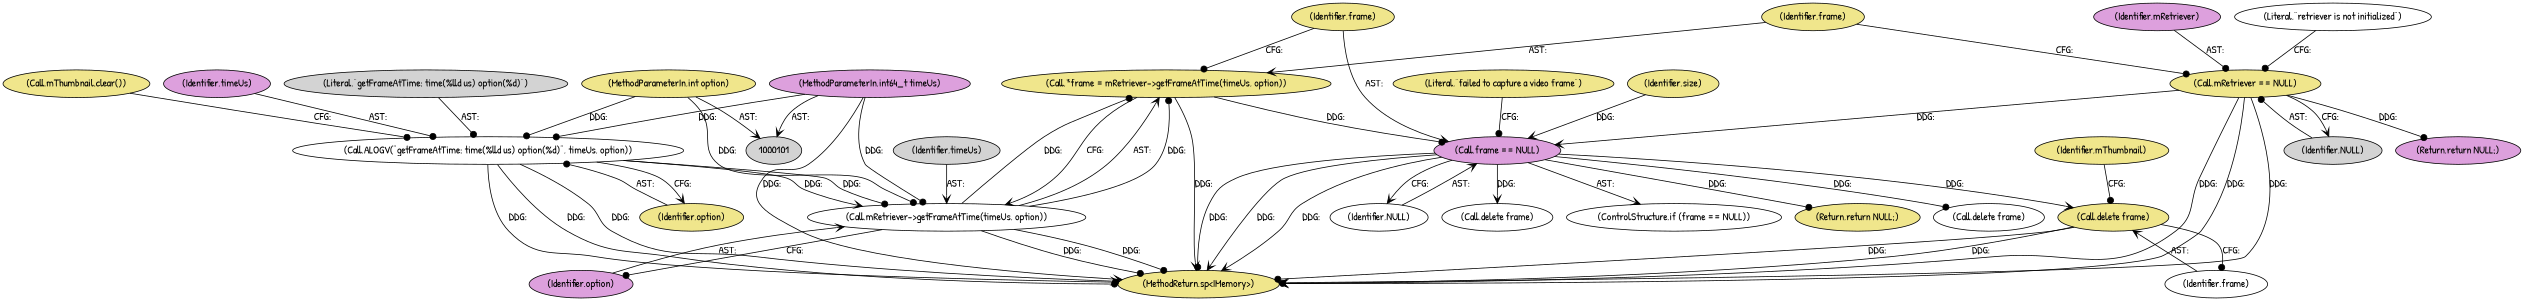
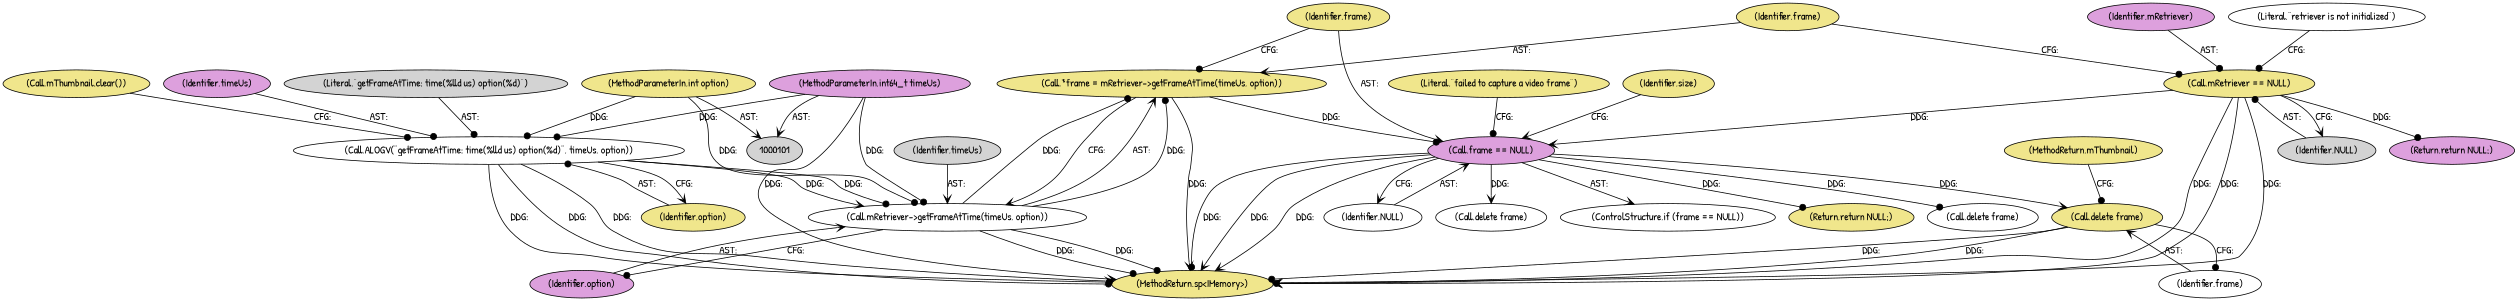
edge "(Identifier,size)" -> "(Call,frame == NULL)": label "DDG: " -> "CFG: "
node "(Identifier,mThumbnail)": label "(Identifier,mThumbnail)" -> "(MethodReturn,mThumbnail)"
